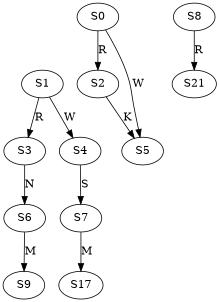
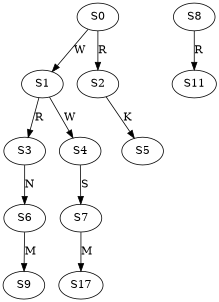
edge "S0" -> "S5": now "S0" -> "S1"
node "S21": label "S21" -> "S11"
